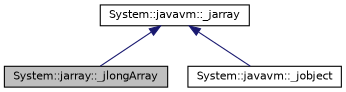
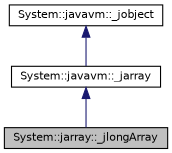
edge "System::javavm::_jobject" -> "System::javavm::_jarray": reversed
